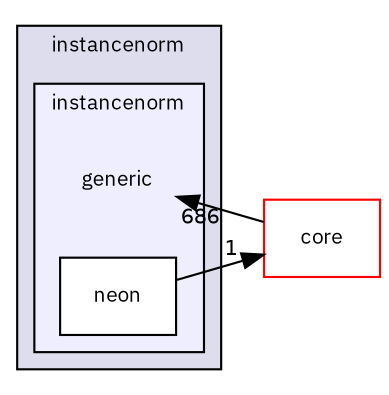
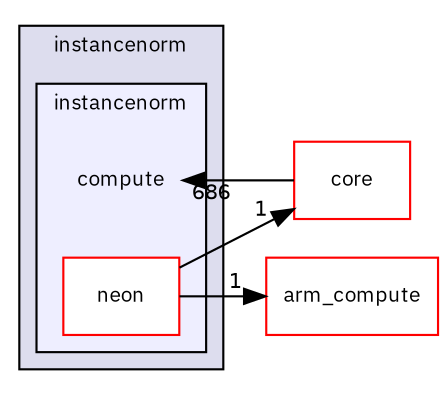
node "generic": label "generic" -> "compute"
node "neon": color black -> red
node "arm_compute": added
